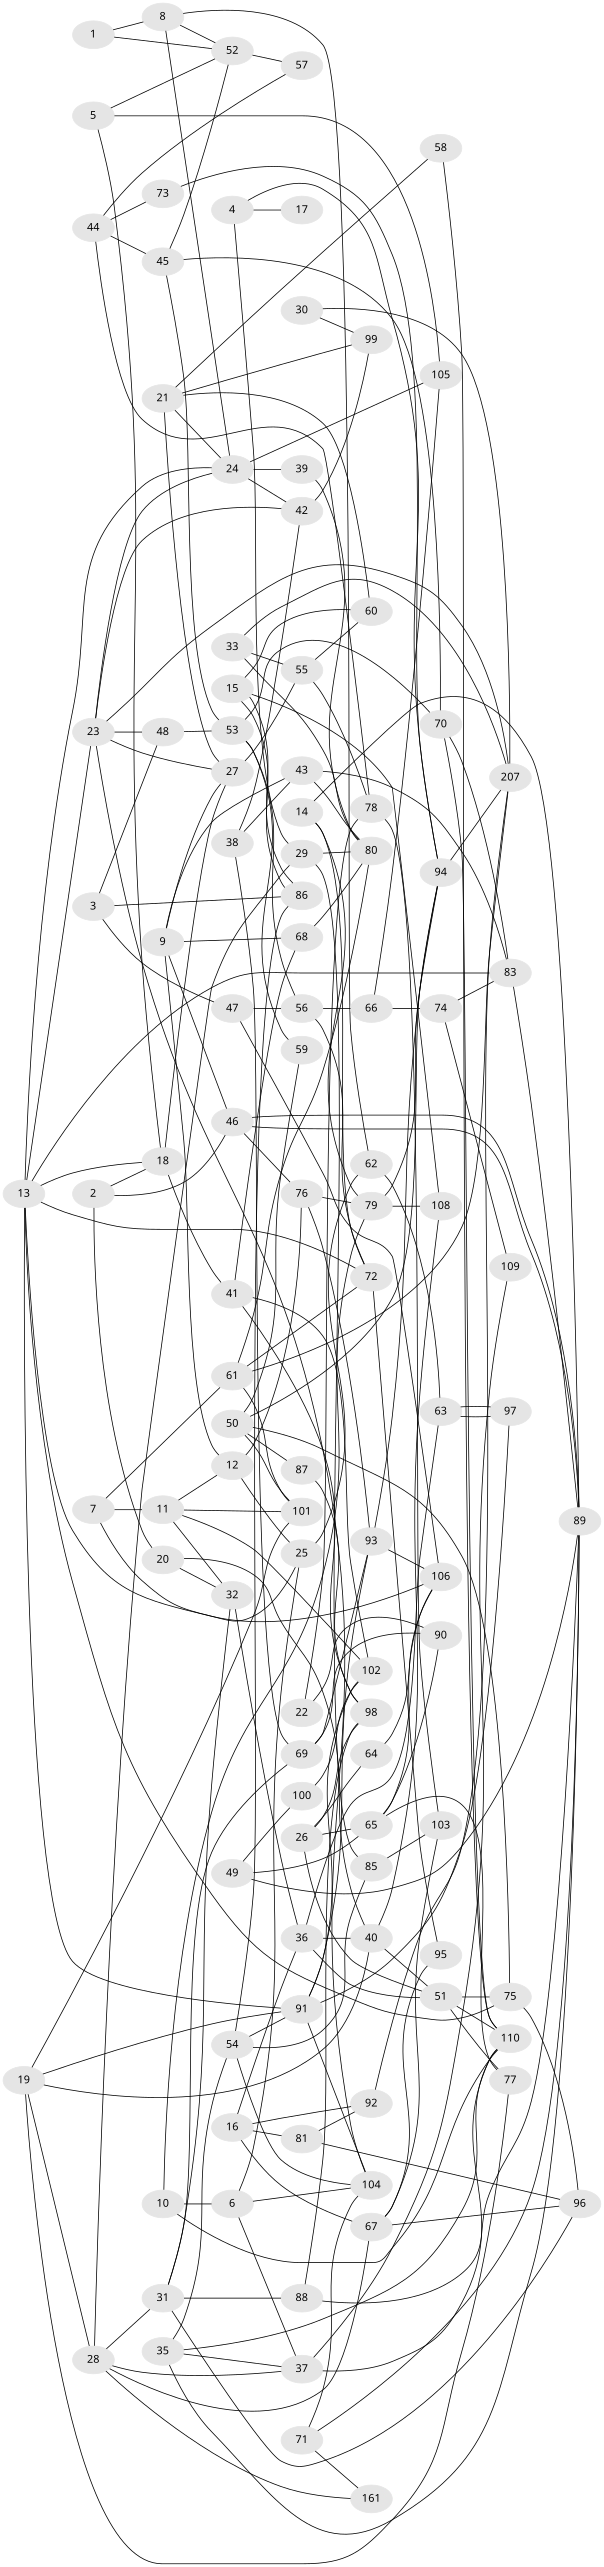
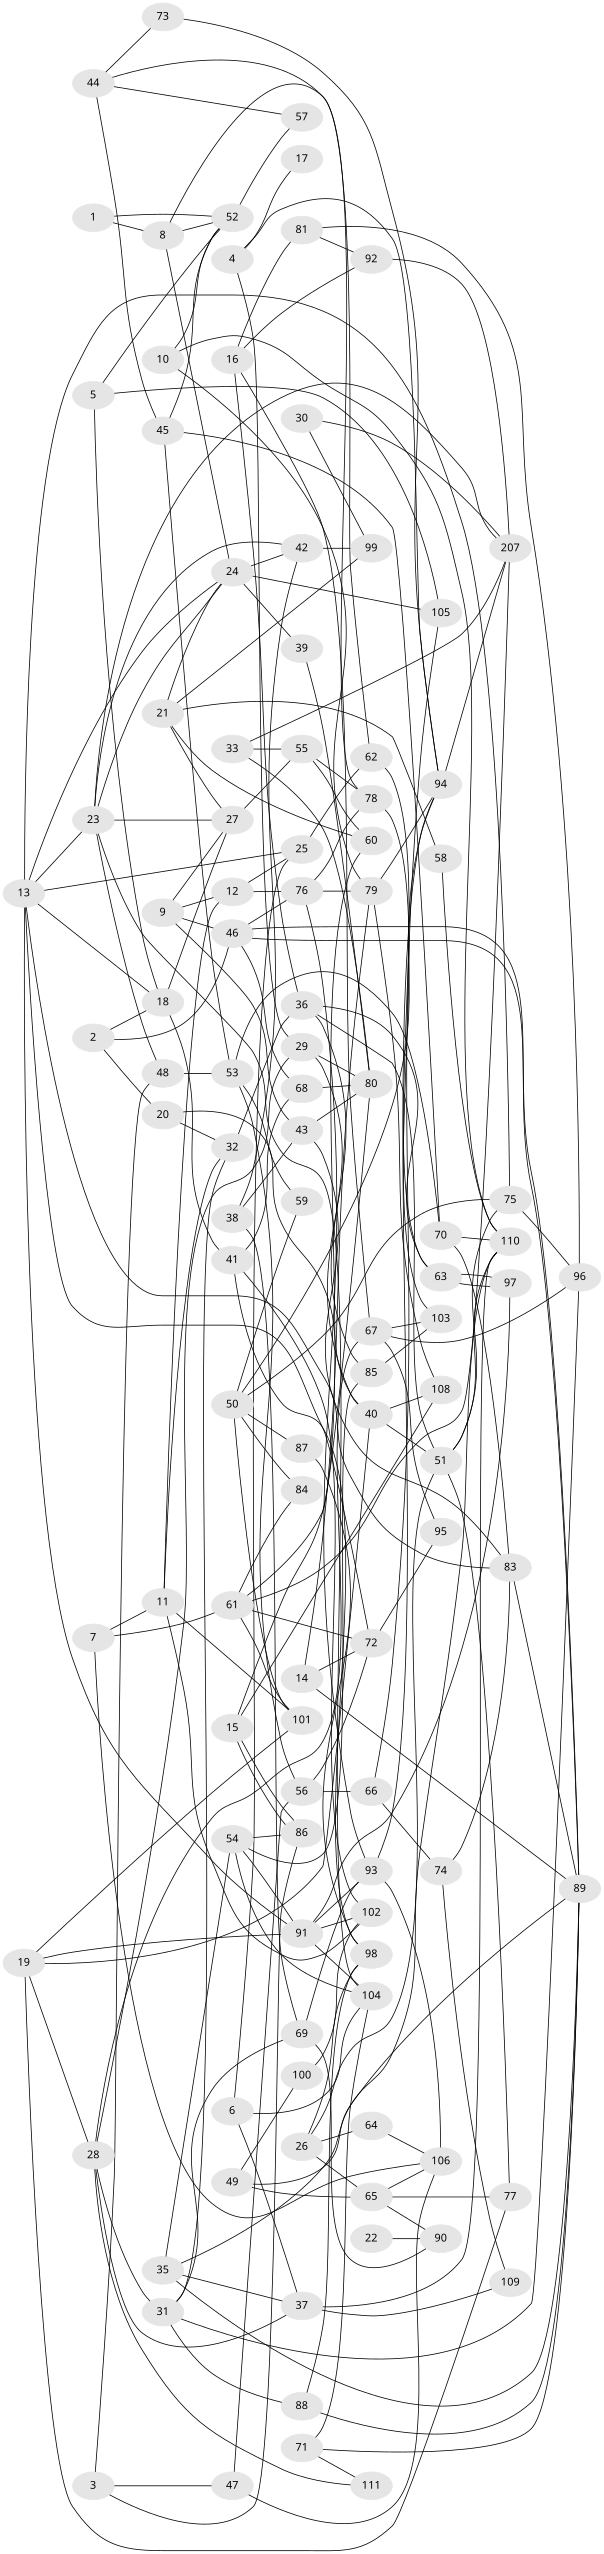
edge "68" -- "9": now "68" -- "46"
edge "78" -- "22": now "78" -- "76"
node "84": added
edge "10" -- "6": now "10" -- "52"
node "161": label "161" -> "111"
